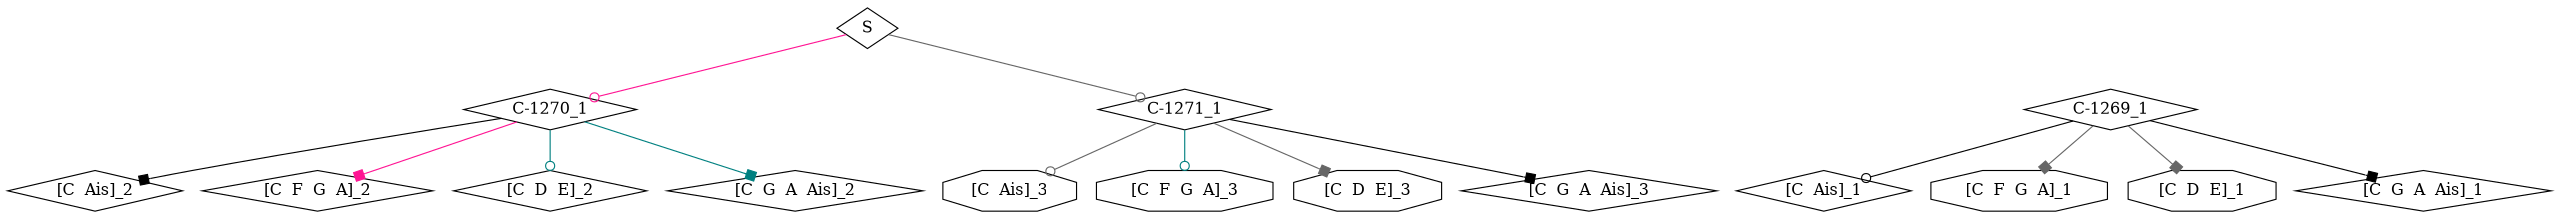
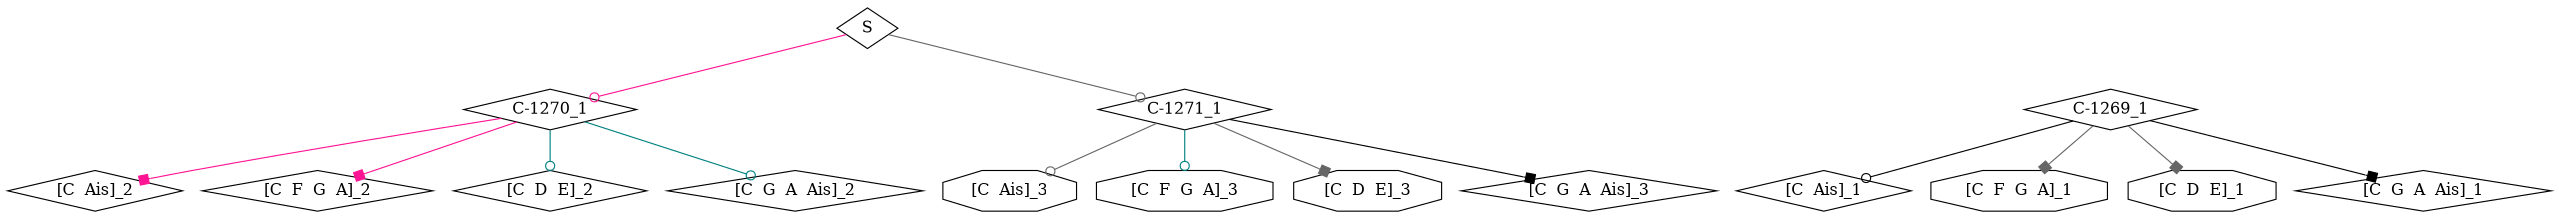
edge "C-1270_1" -> "[C  Ais]_2": color black -> deeppink
edge "C-1270_1" -> "[C  G  A  Ais]_2": arrowhead box -> odot
